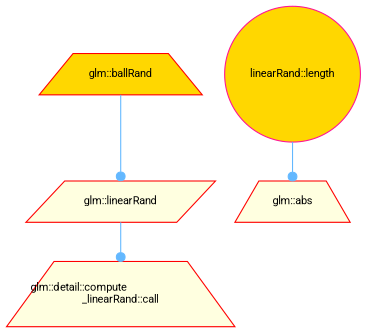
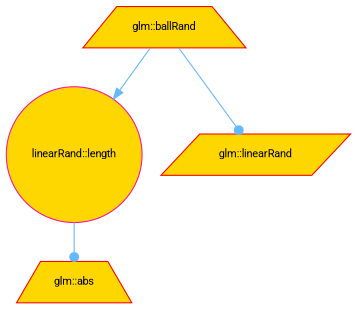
edge "glm::ballRand" -> "linearRand::length": added
node "glm::linearRand": fillcolor lightyellow -> gold
node "glm::abs": fillcolor lightyellow -> gold
node "glm::detail::compute _linearRand::call": removed
